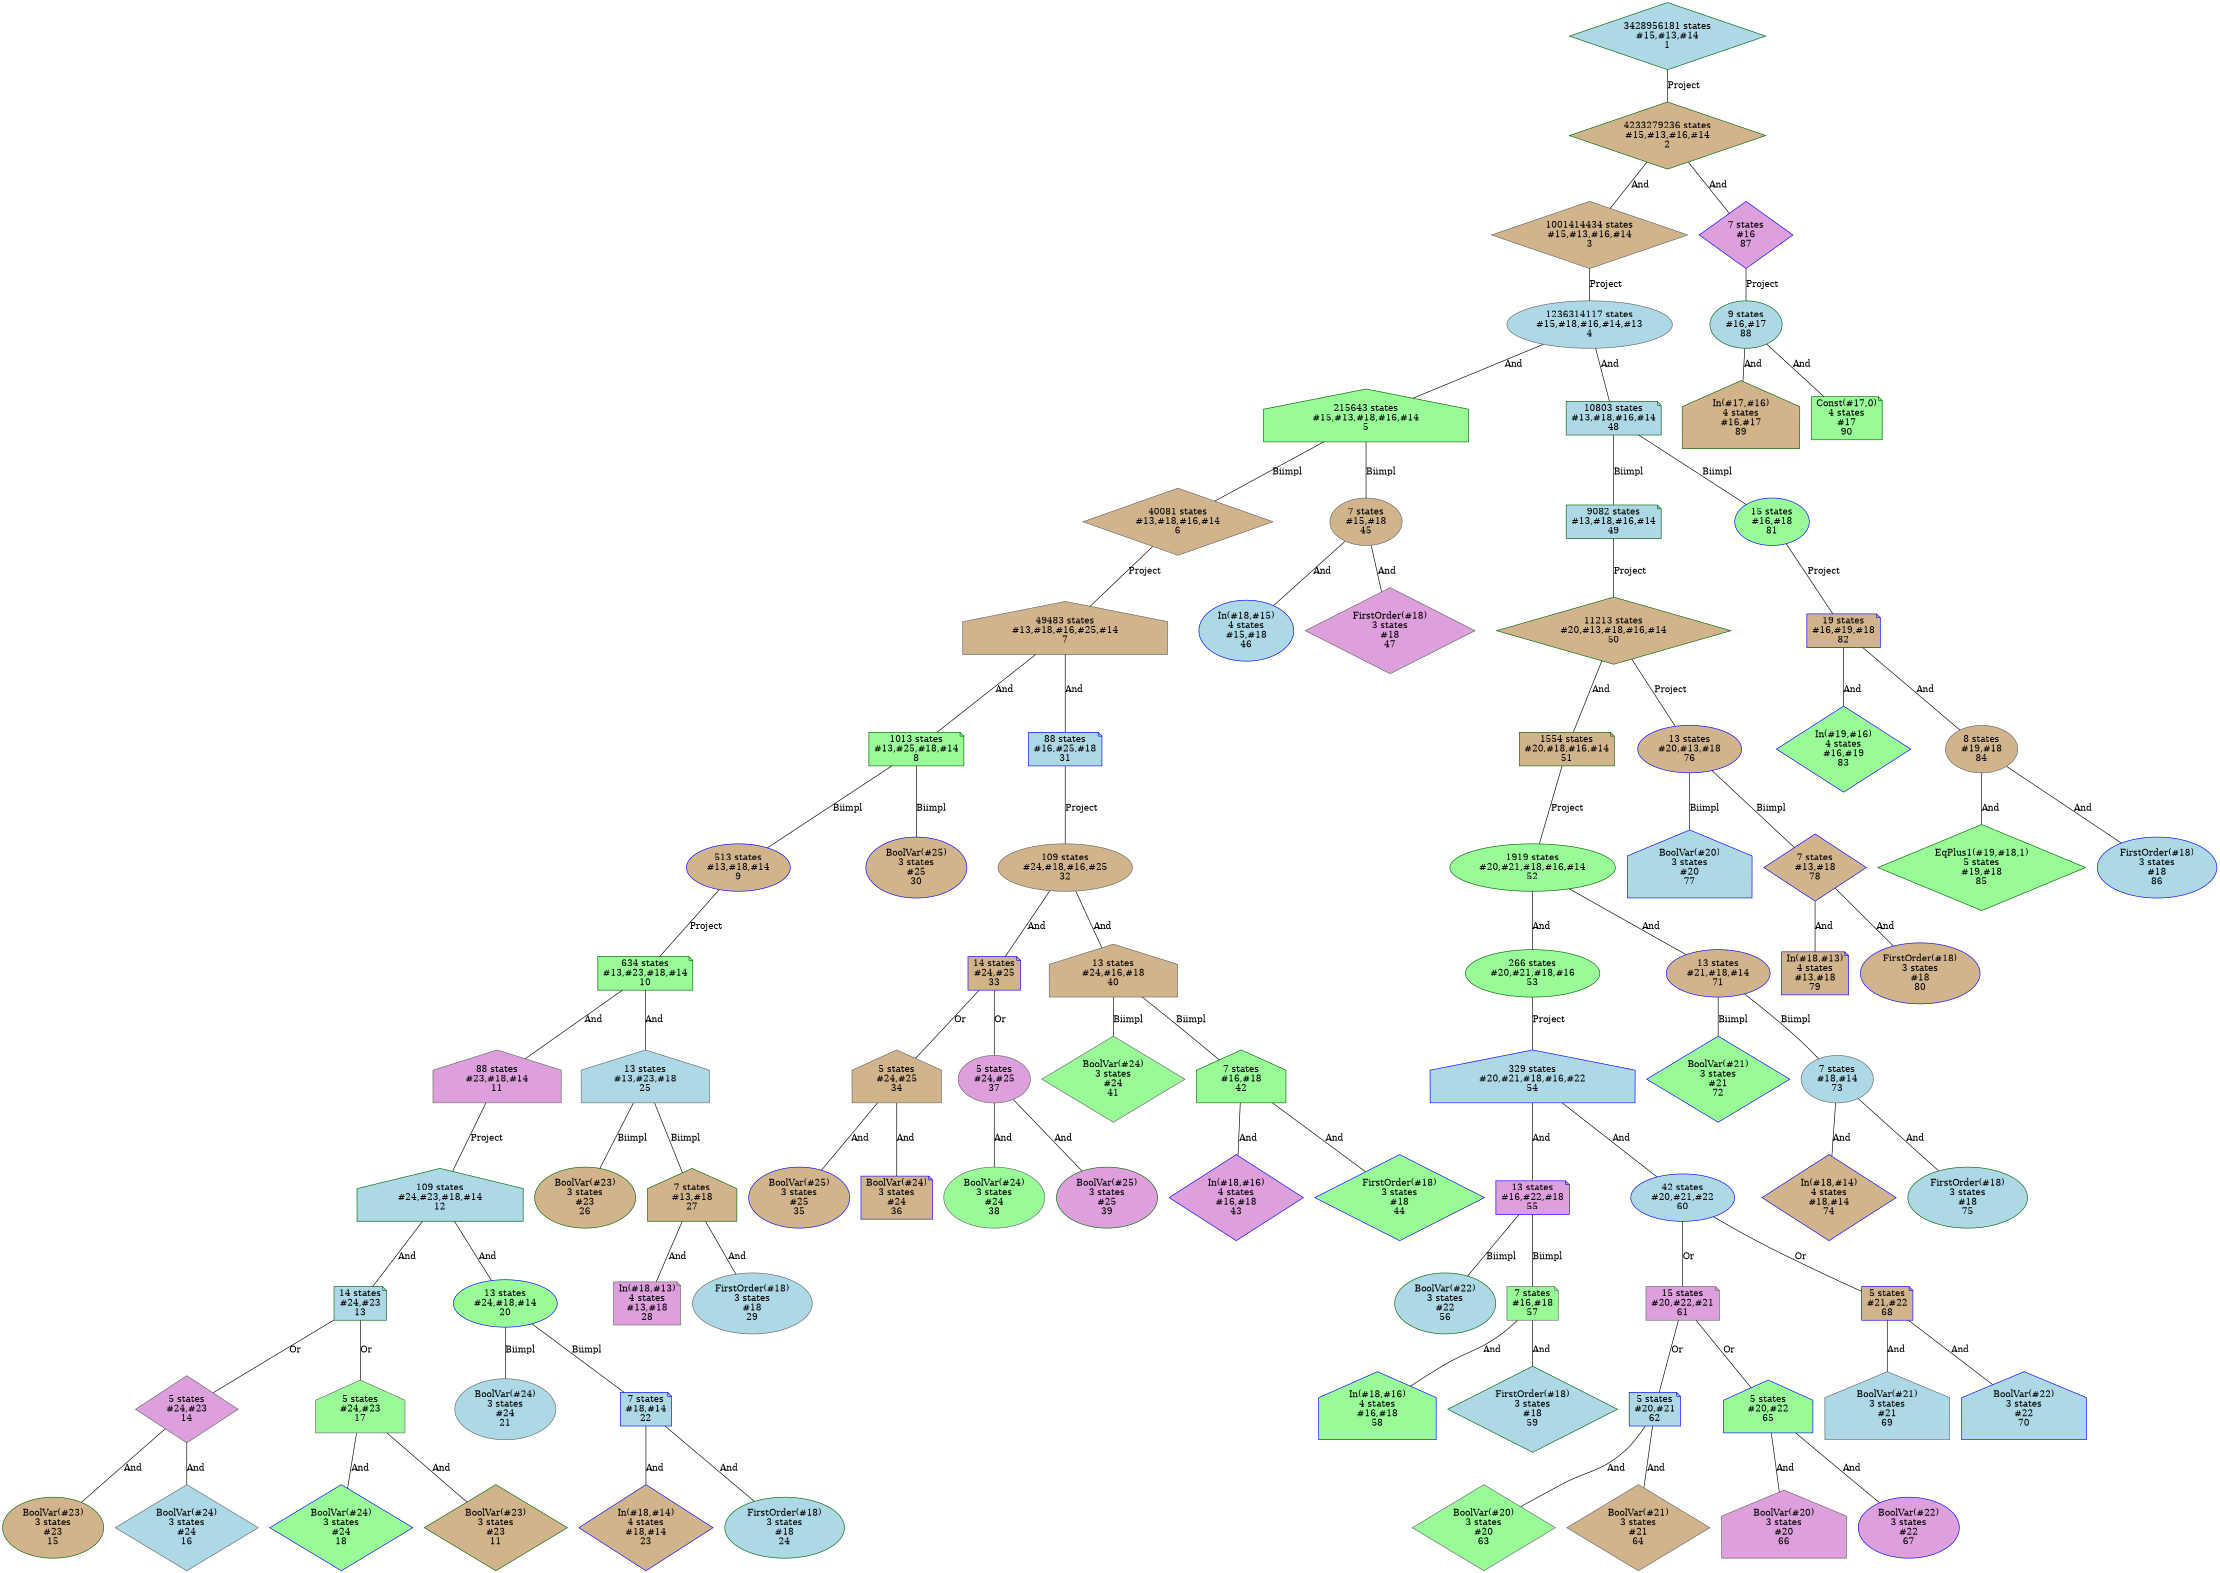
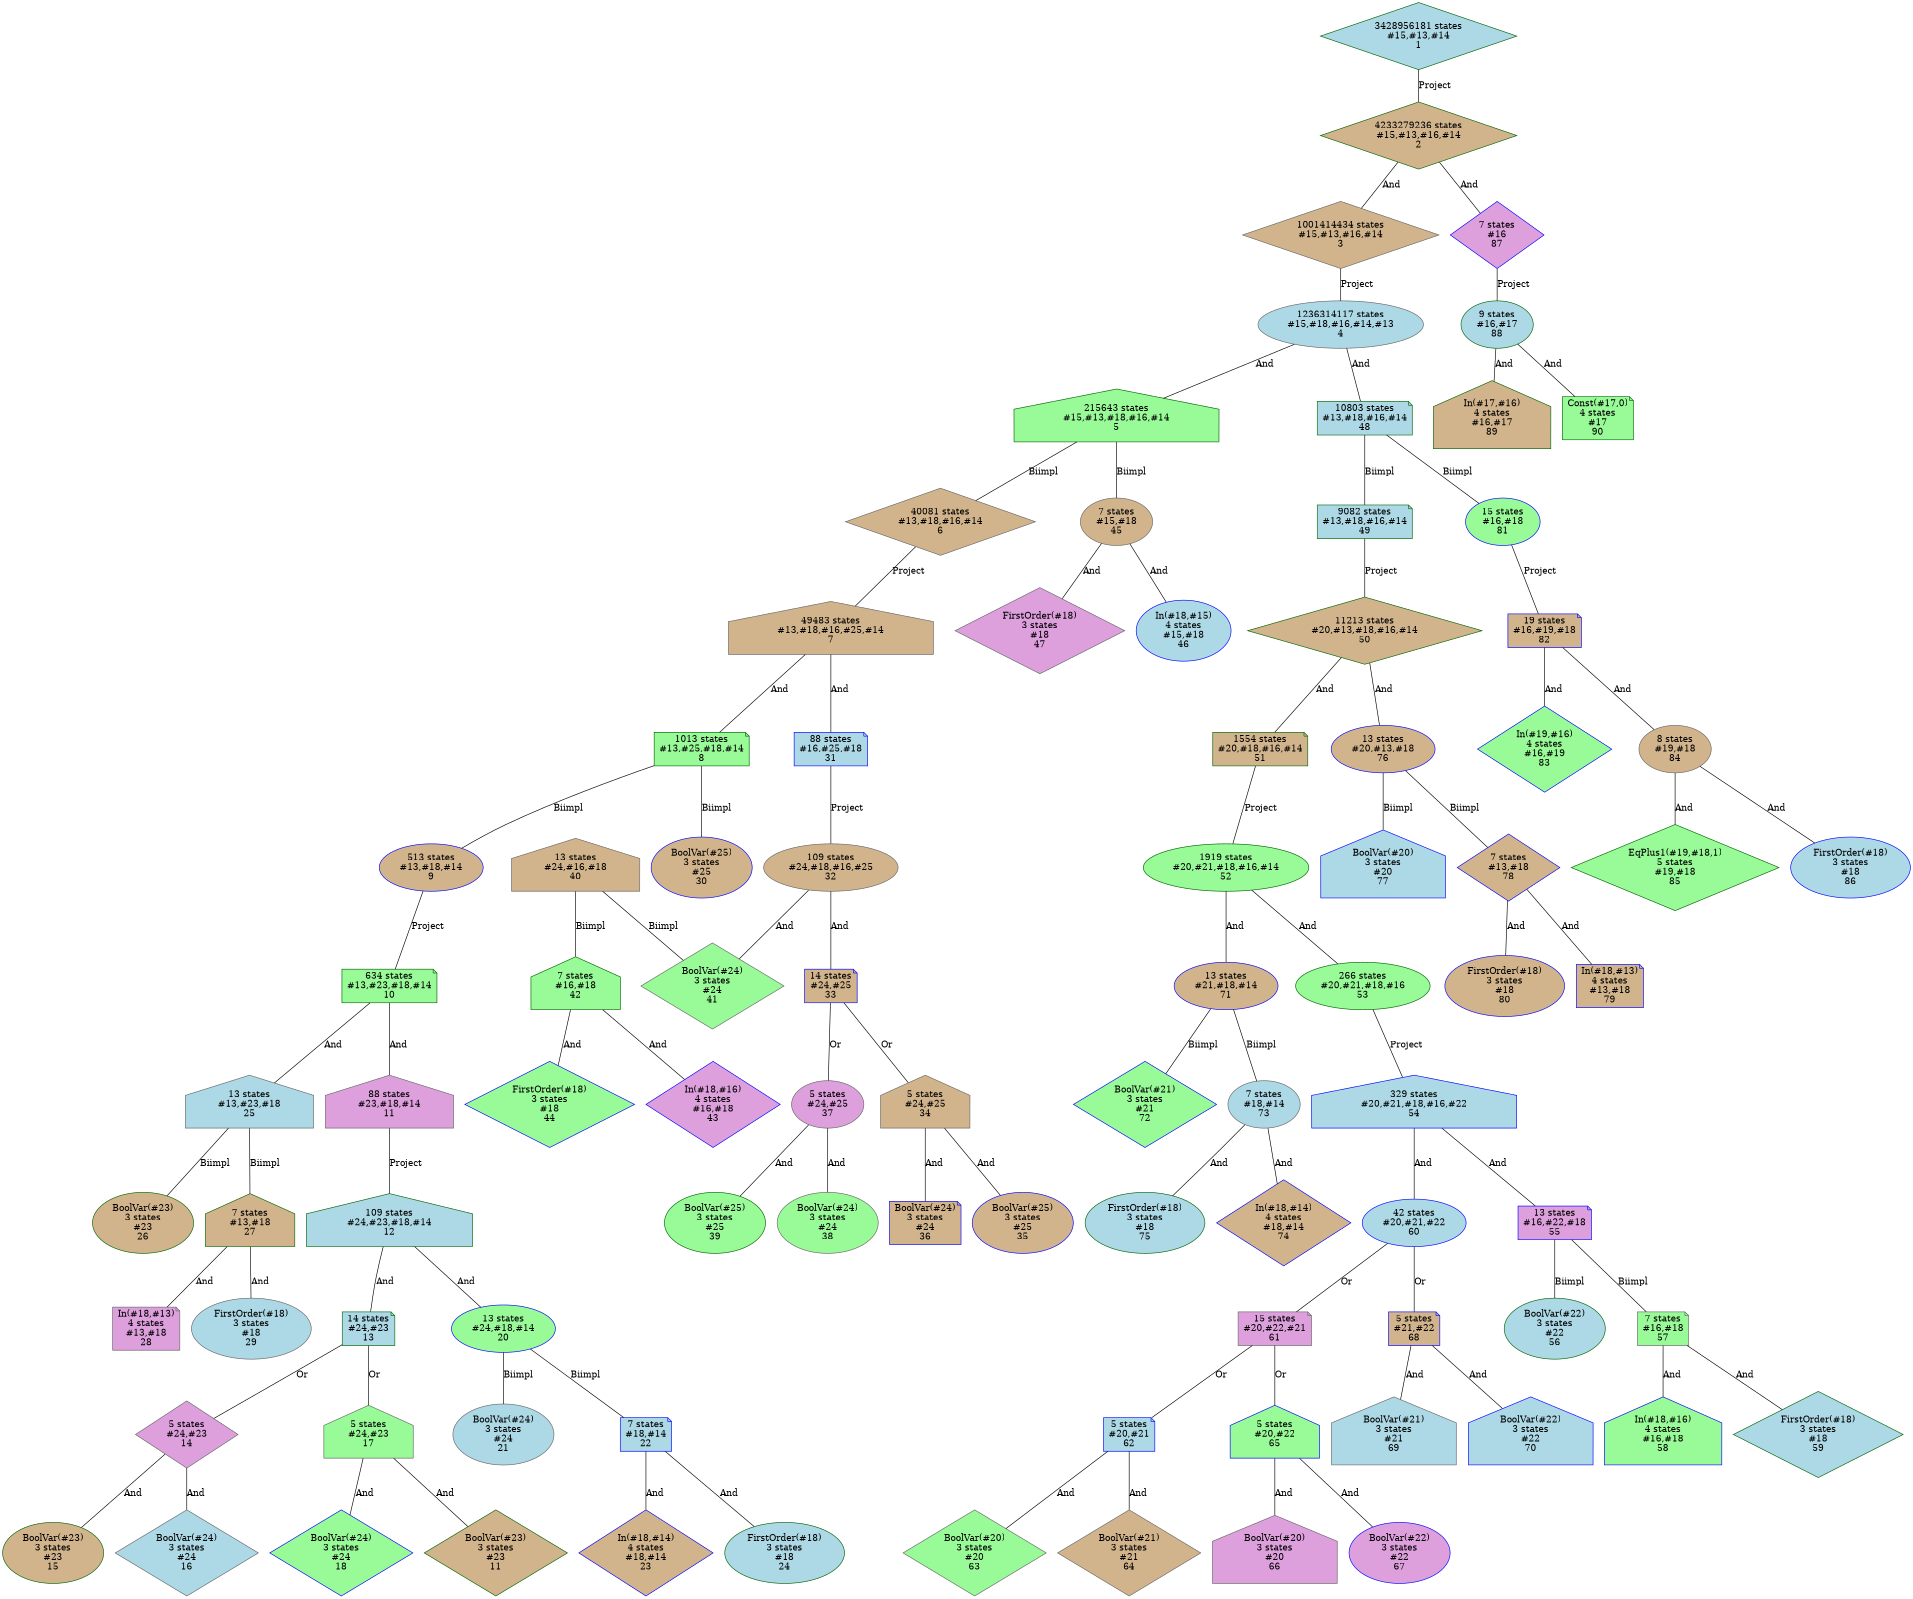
edge "11213 states #20,#13,#18,#16,#14 50" -- "13 states #20,#13,#18 76": label "Project" -> "And"
edge "109 states #24,#18,#16,#25 32" -- "13 states #24,#16,#18 40": now "109 states #24,#18,#16,#25 32" -- "BoolVar(#24) 3 states #24 41"
node "BoolVar(#25) 3 states #25 39": fillcolor plum -> palegreen
